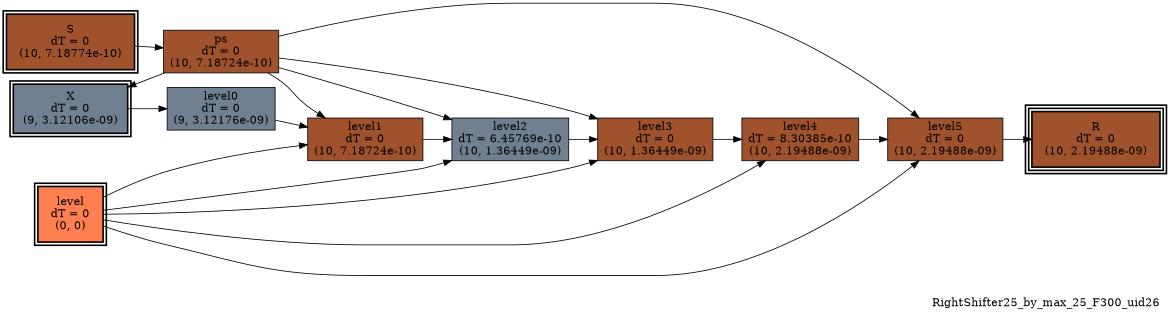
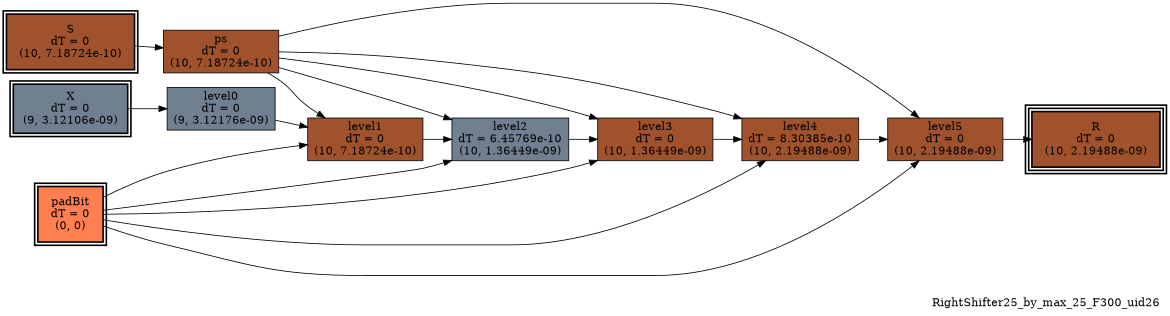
node "S dT = 0 (10, 7.18774e-10)": label "S dT = 0 (10, 7.18774e-10)" -> "S dT = 0 (10, 7.18724e-10)"
edge "ps dT = 0 (10, 7.18724e-10)" -> "X dT = 0 (9, 3.12106e-09)": now "ps dT = 0 (10, 7.18724e-10)" -> "level4 dT = 8.30385e-10 (10, 2.19488e-09)"
node "level dT = 0 (0, 0)": label "level dT = 0 (0, 0)" -> "padBit dT = 0 (0, 0)"
